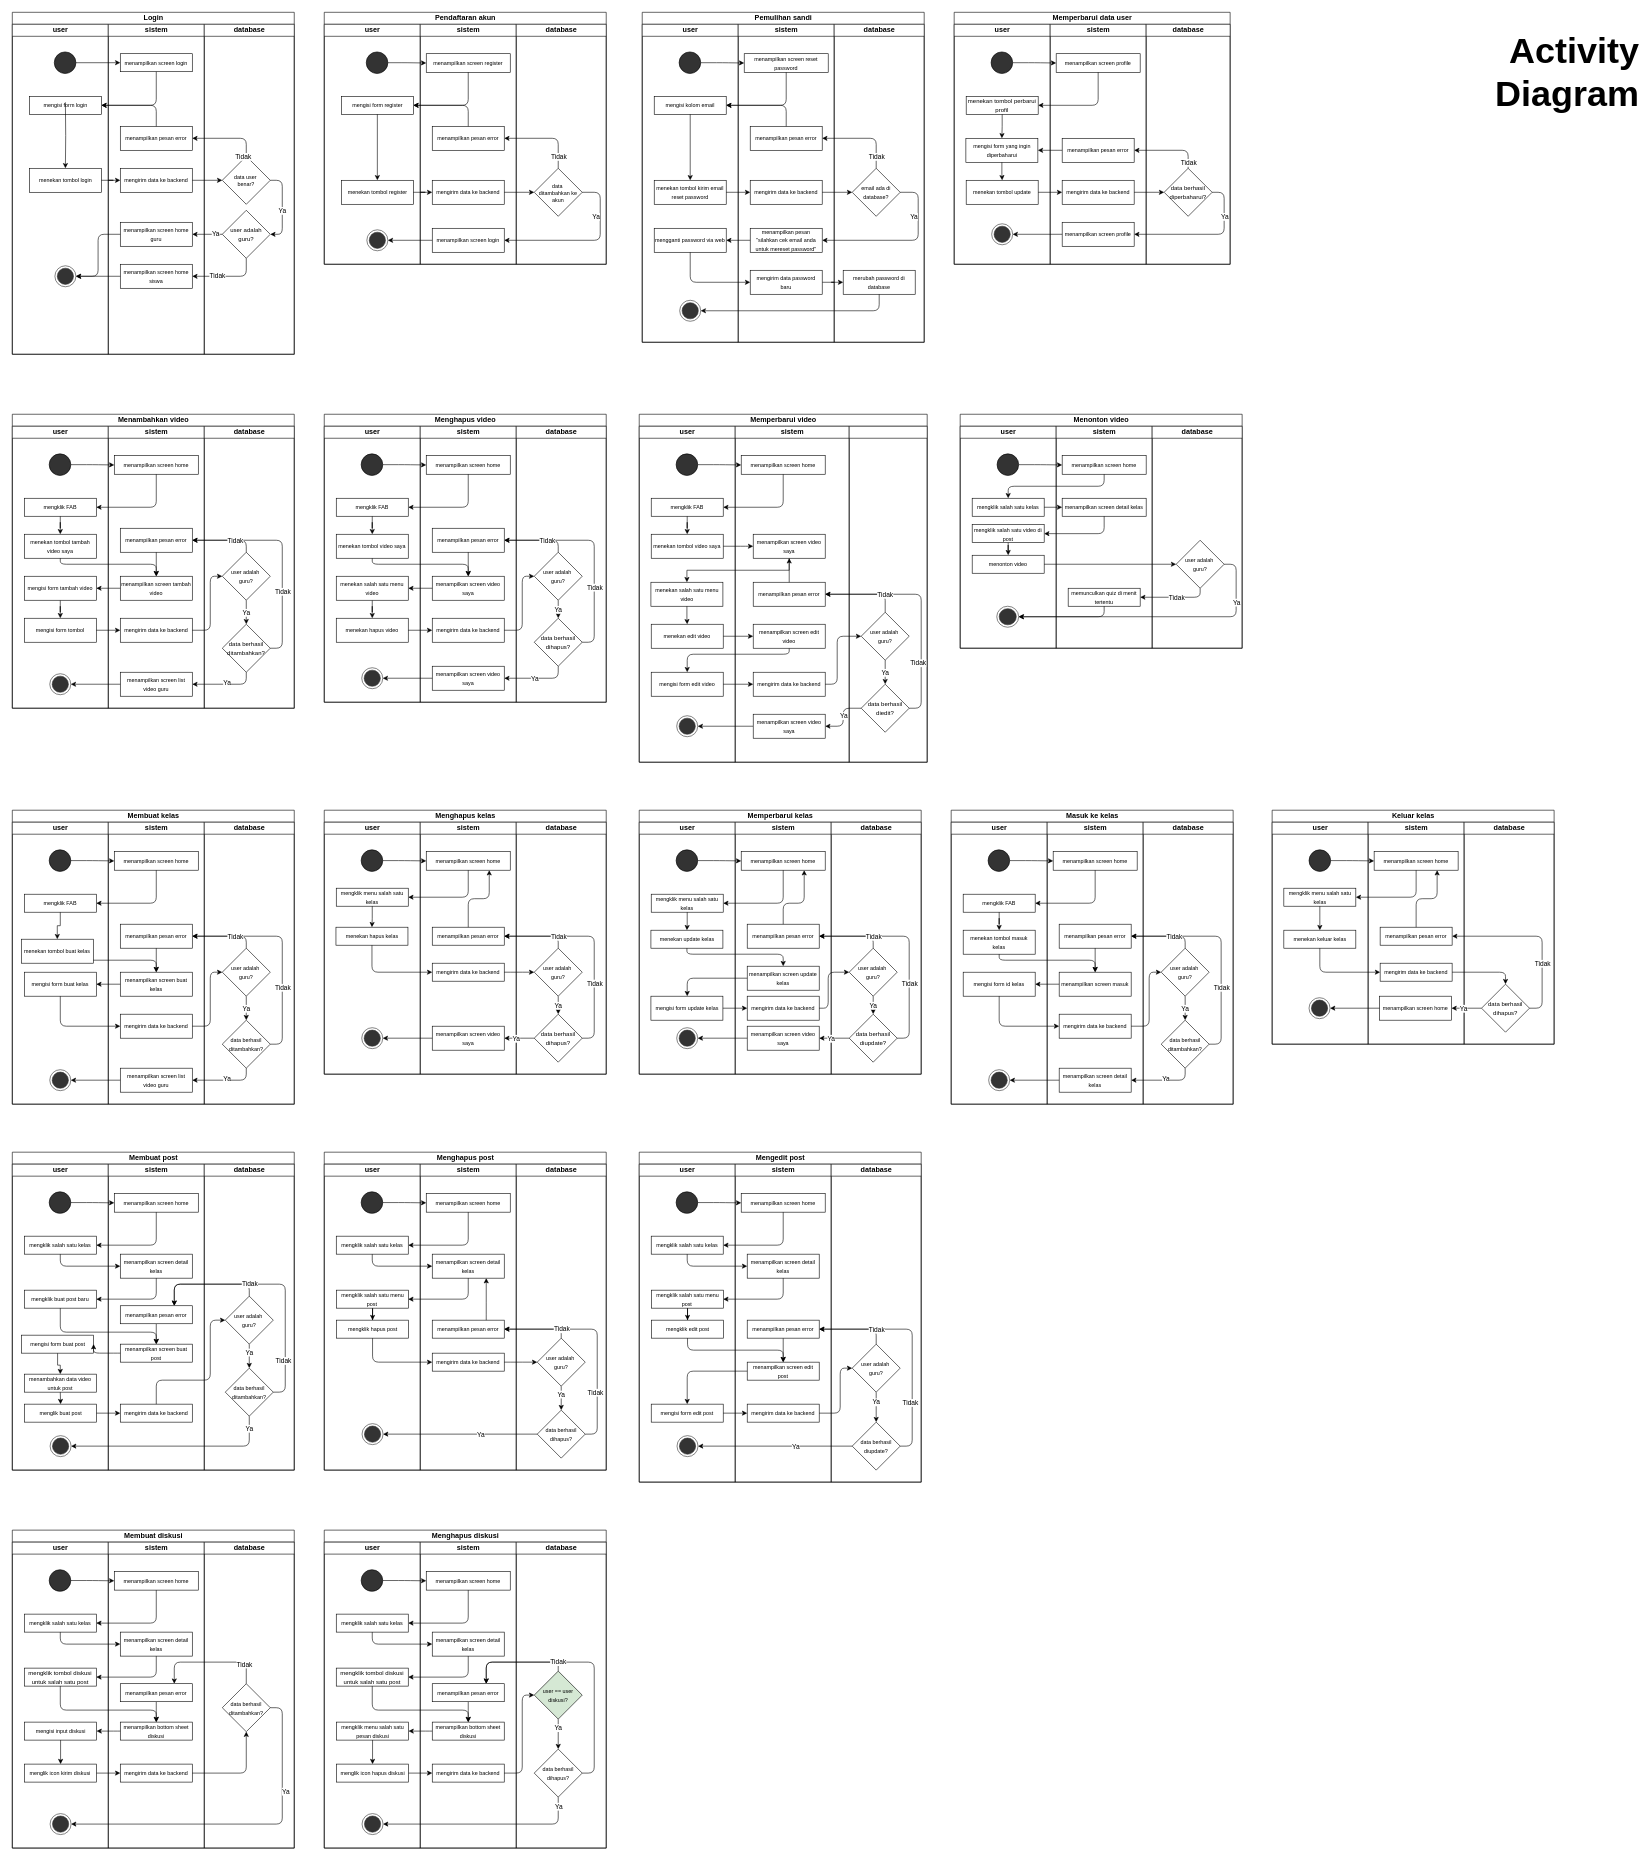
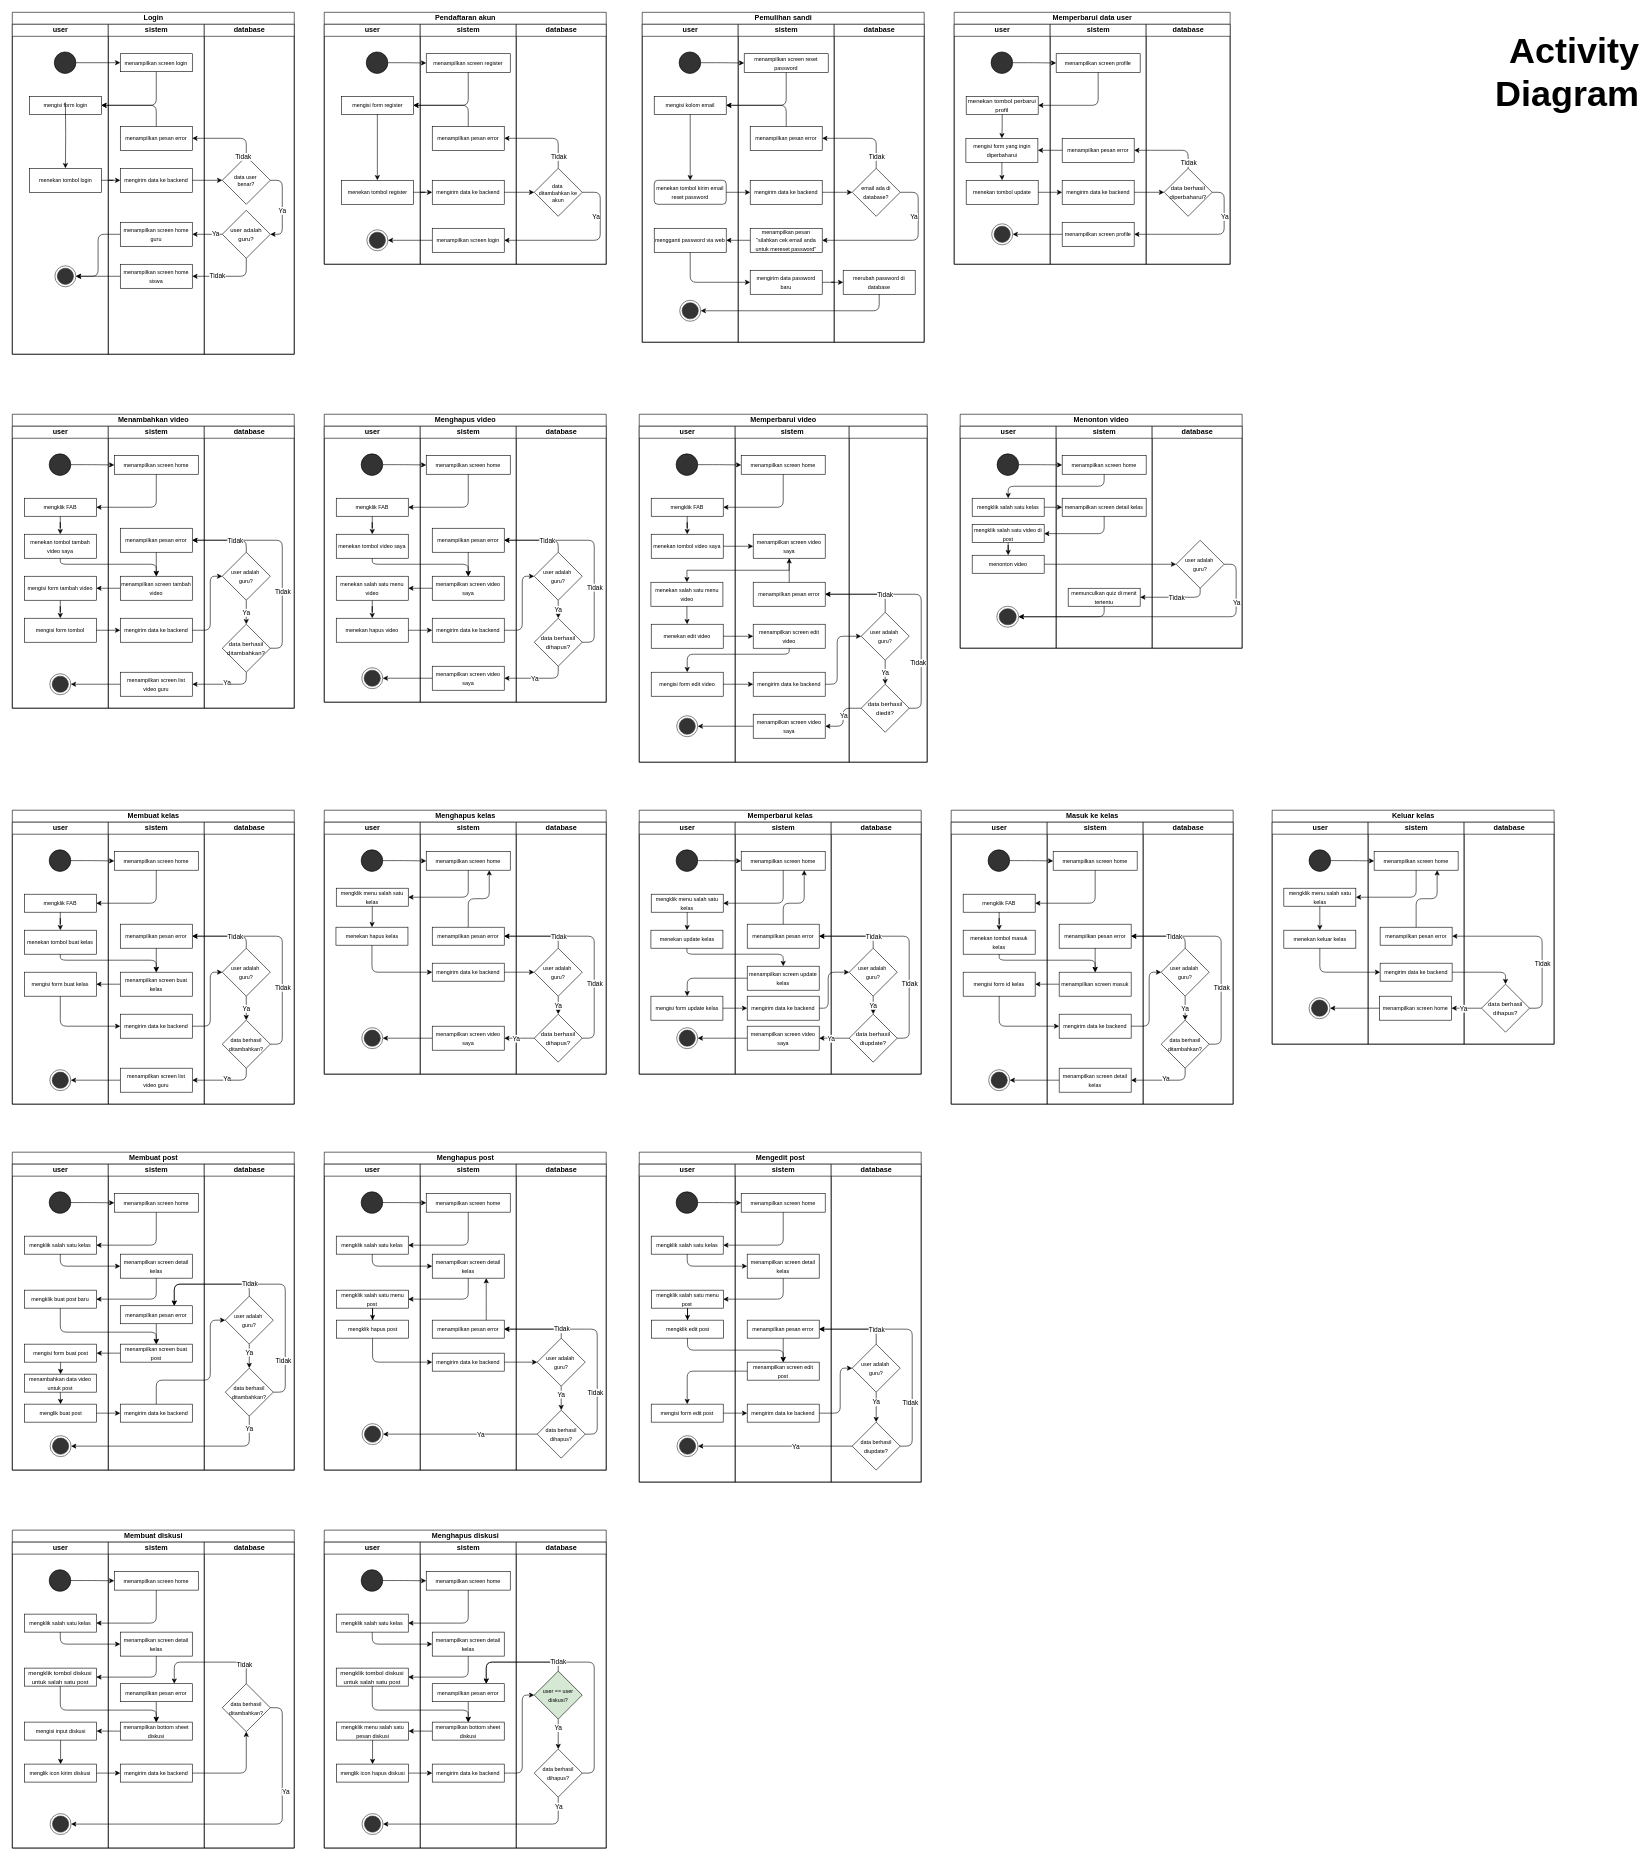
node "menekan tombol kirim email reset password": shape rectangle -> rounded rectangle
node "menekan tombol buat kelas": moved (57, 951) -> (60, 942)
node "mengisi form buat post": moved (58, 1344) -> (61, 1353)
